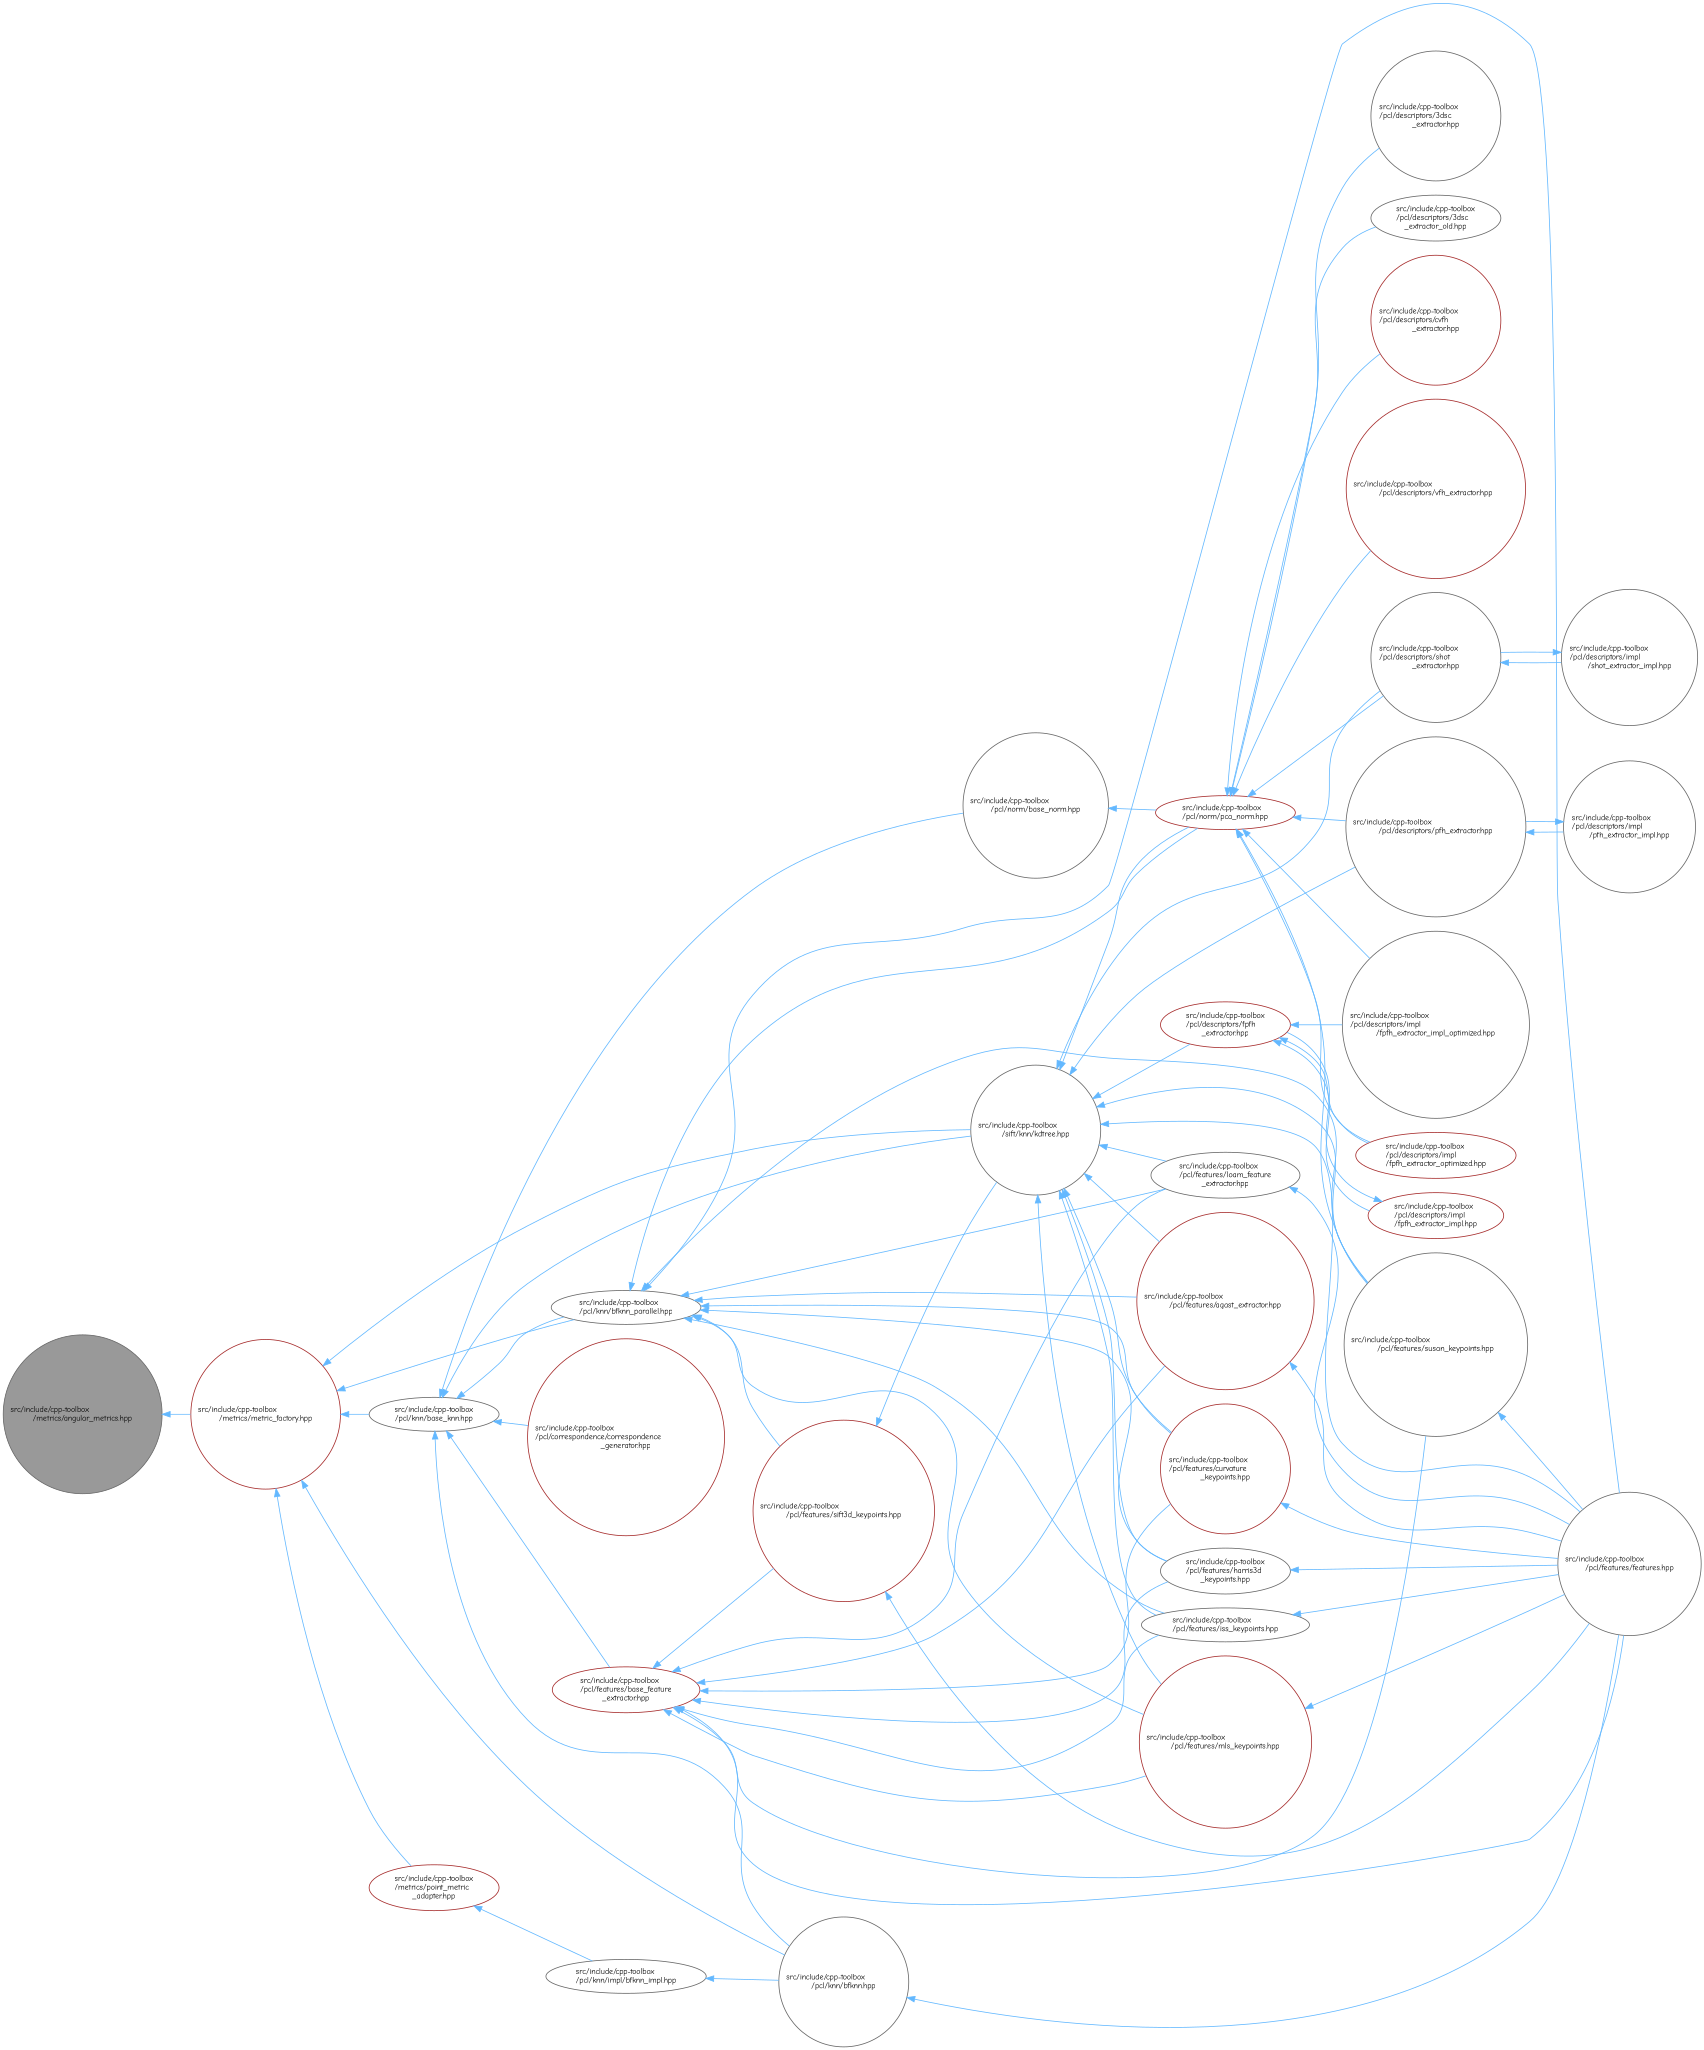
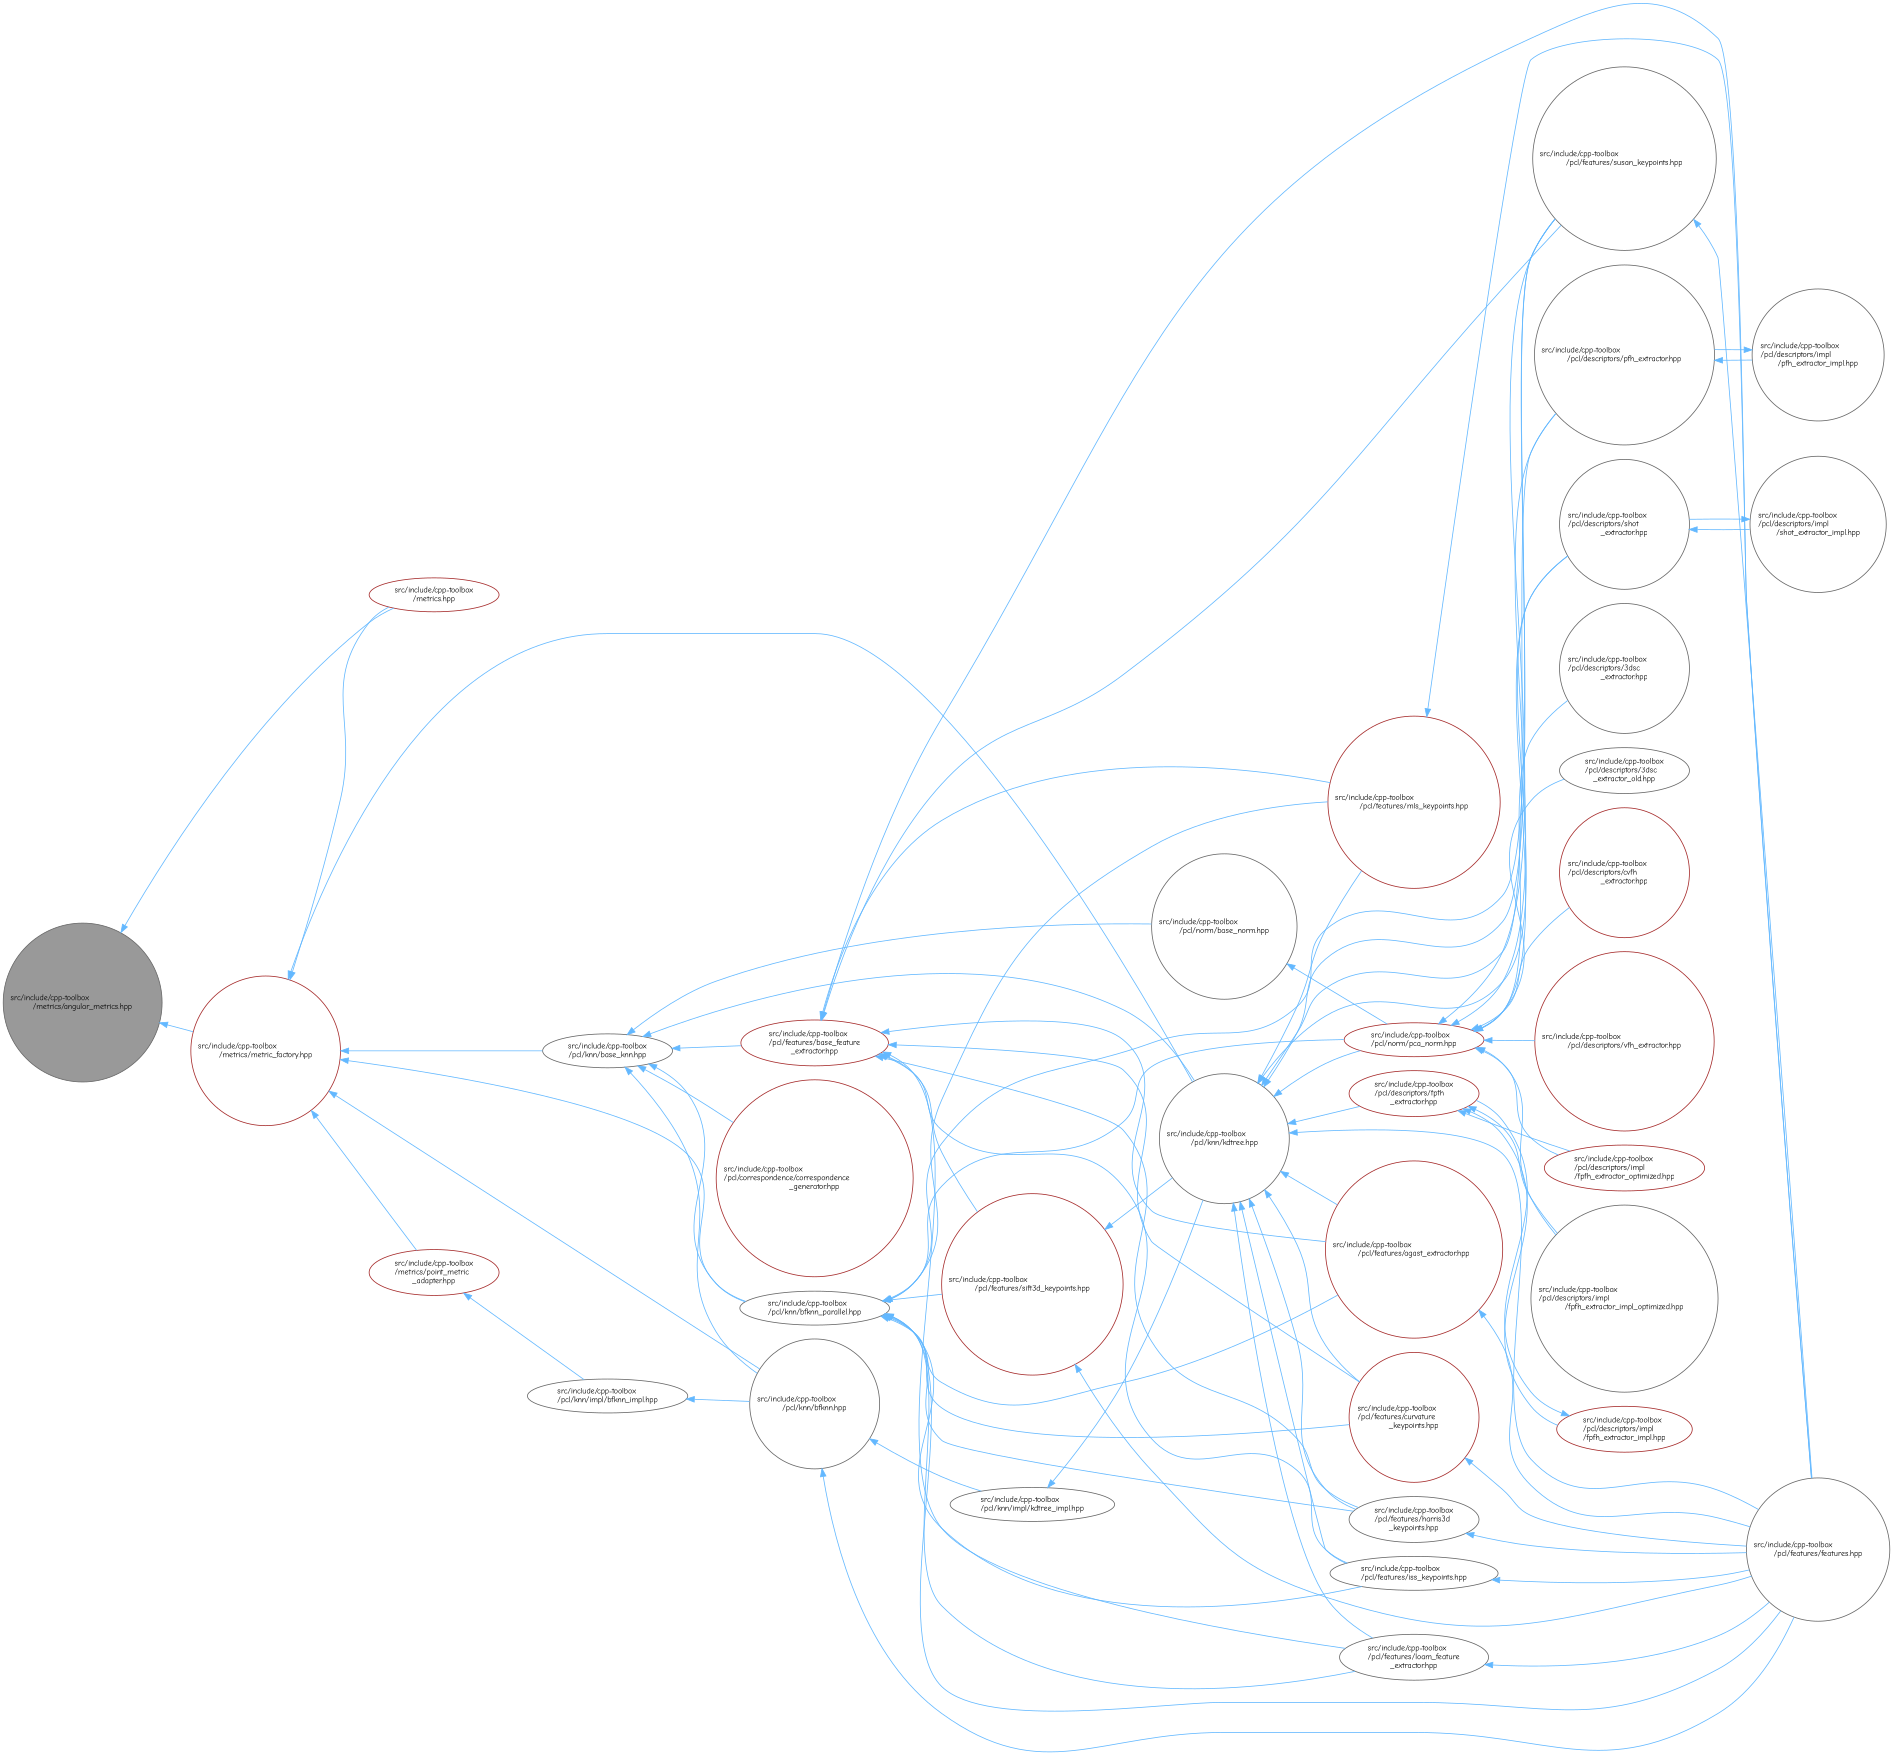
node "src/include/cpp-toolbox /metrics.hpp": added
node "src/include/cpp-toolbox /sift/knn/kdtree.hpp": label "src/include/cpp-toolbox /sift/knn/kdtree.hpp" -> "src/include/cpp-toolbox /pcl/knn/kdtree.hpp"
node "src/include/cpp-toolbox /pcl/knn/impl/kdtree_impl.hpp": added
